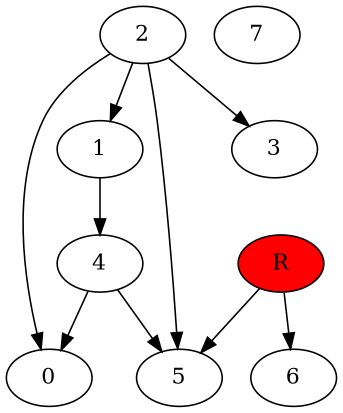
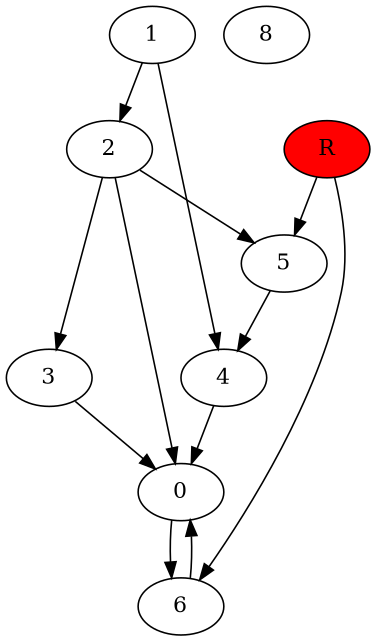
node "7": label "7" -> "8"
edge "2" -> "1": reversed
edge "4" -> "5": reversed
edge "3" -> "0": added
edge "0" -> "6": added
edge "6" -> "0": added
